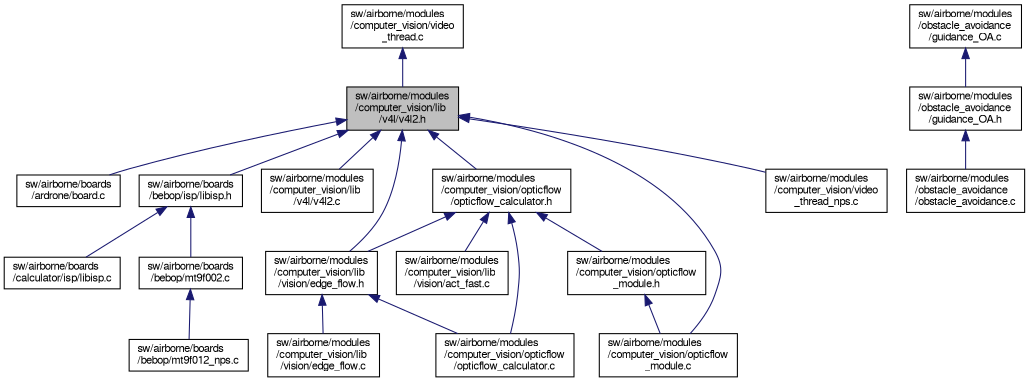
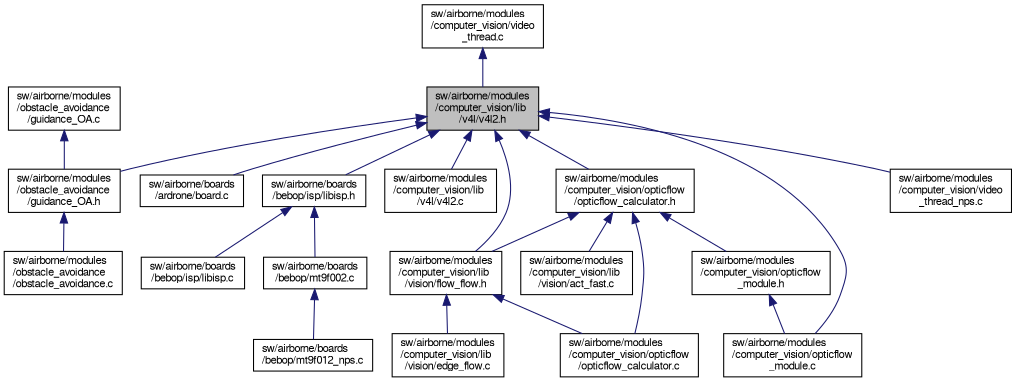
edge "sw/airborne/modules /obstacle_avoidance /guidance_OA.h" -> "sw/airborne/modules /computer_vision/lib /v4l/v4l2.h": added
node "sw/airborne/boards /calculator/isp/libisp.c": label "sw/airborne/boards /calculator/isp/libisp.c" -> "sw/airborne/boards /bebop/isp/libisp.c"
node "sw/airborne/modules /computer_vision/lib /vision/edge_flow.h": label "sw/airborne/modules /computer_vision/lib /vision/edge_flow.h" -> "sw/airborne/modules /computer_vision/lib /vision/flow_flow.h"
